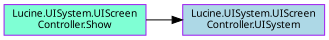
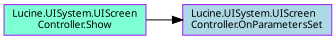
node "Lucine.UISystem.UIScreen Controller.UISystem": label "Lucine.UISystem.UIScreen Controller.UISystem" -> "Lucine.UISystem.UIScreen Controller.OnParametersSet"
